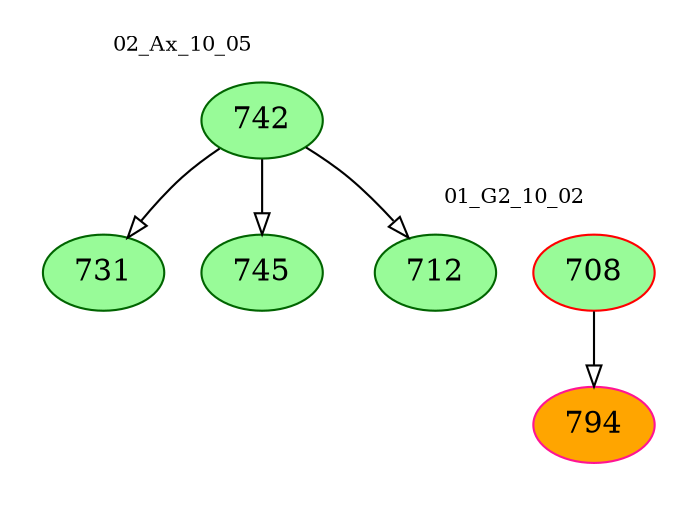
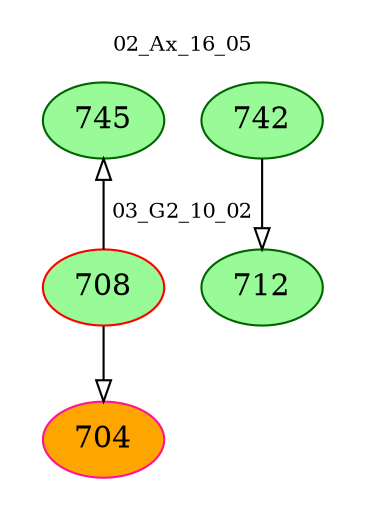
cluster "02_Ax_10_05": label "02_Ax_10_05" -> "02_Ax_16_05"
edge "742" -> "745": now "708" -> "745"
cluster "01_G2_10_02": label "01_G2_10_02" -> "03_G2_10_02"
node "731": removed
node "794": label "794" -> "704"
